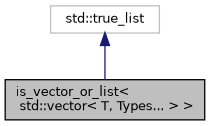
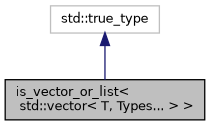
node "std::true_list": label "std::true_list" -> "std::true_type"
